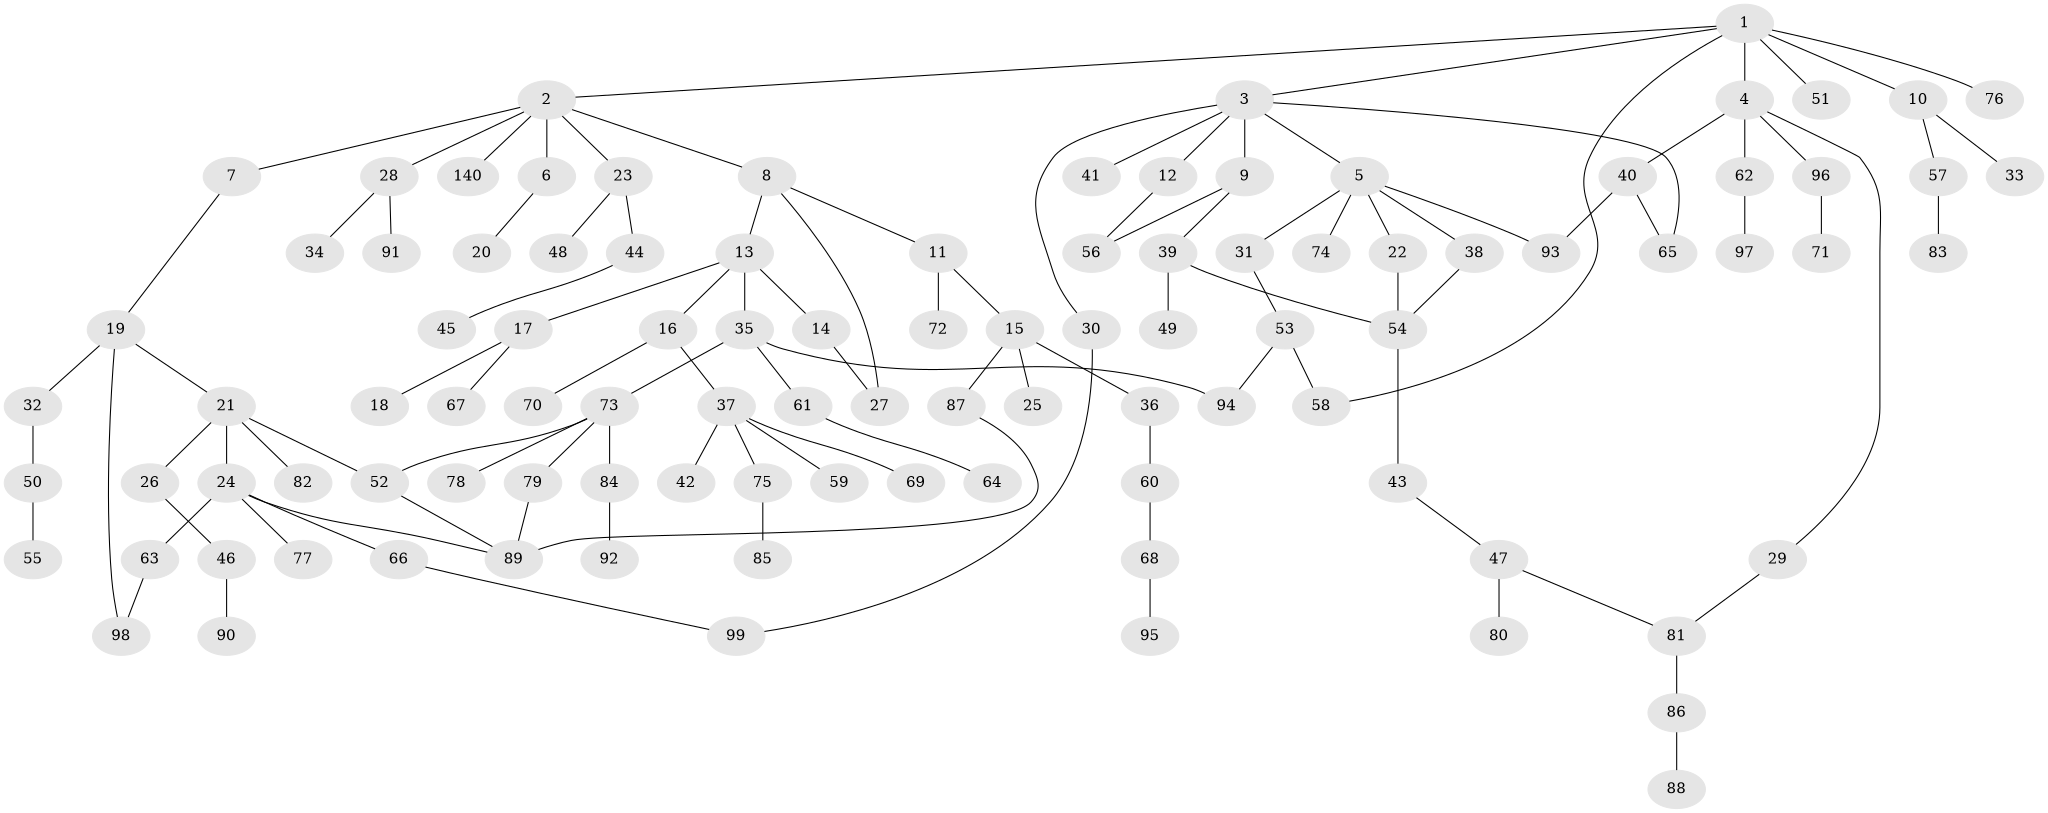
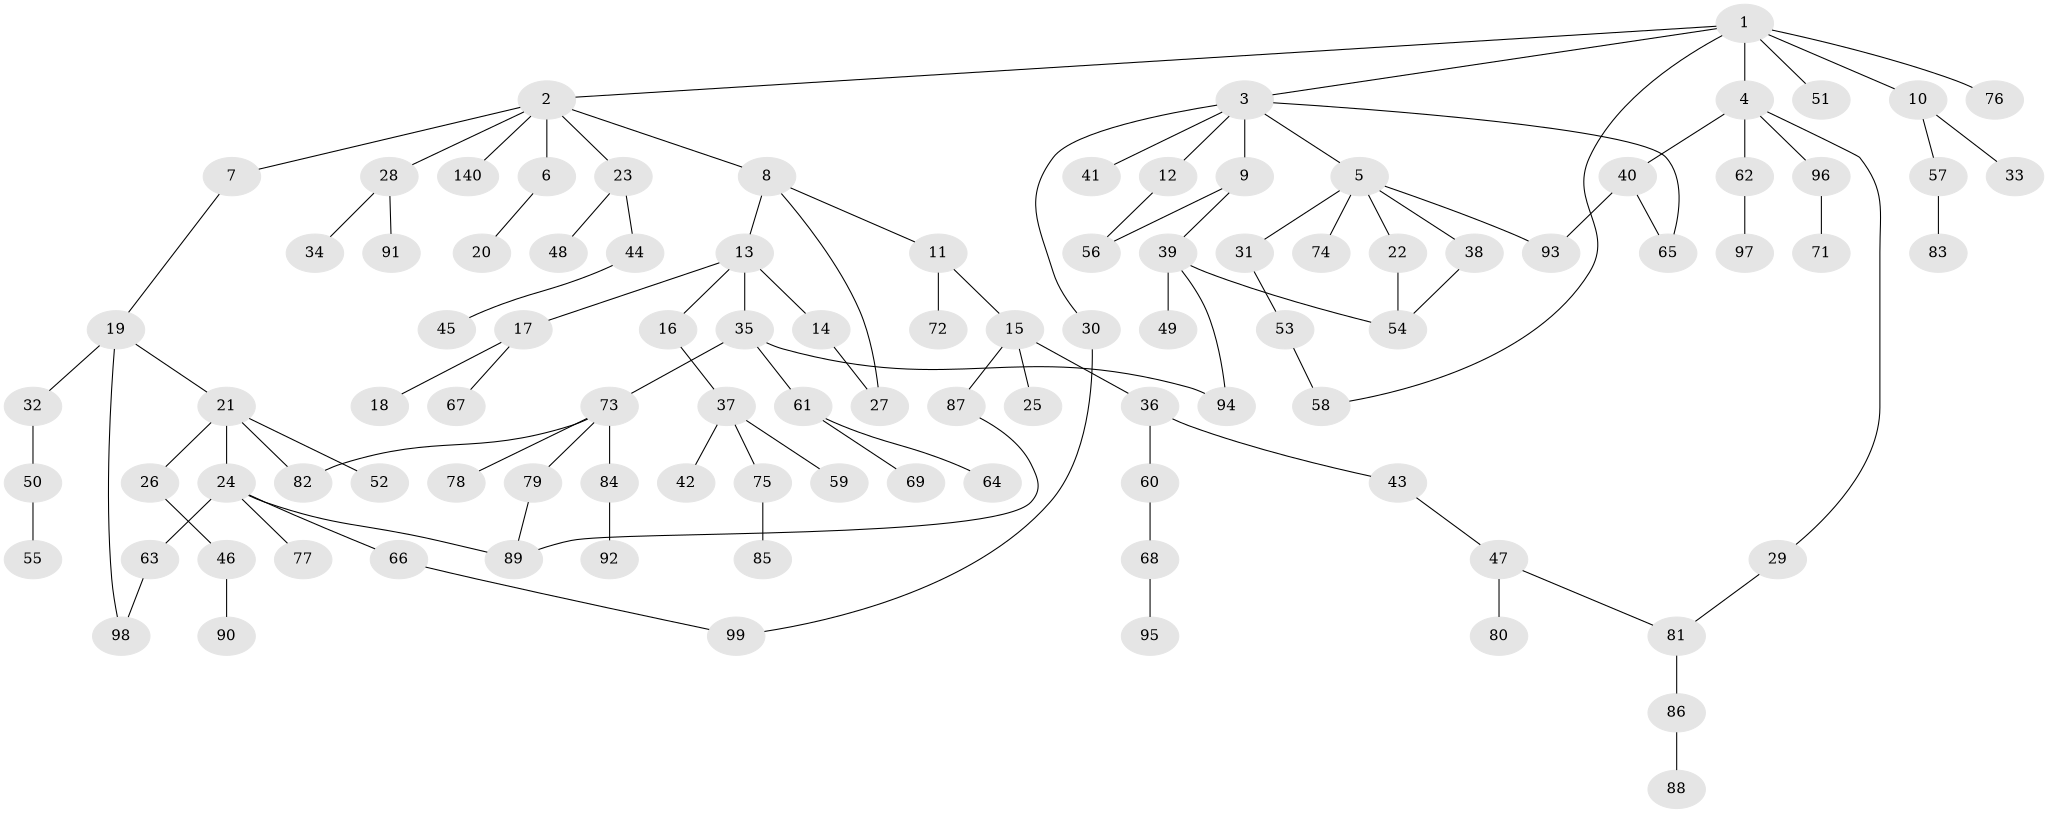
edge "53" -- "94": now "39" -- "94"
node "70": removed
edge "54" -- "43": now "36" -- "43"
edge "73" -- "52": now "73" -- "82"
edge "37" -- "69": now "61" -- "69"
edge "52" -- "89": removed
